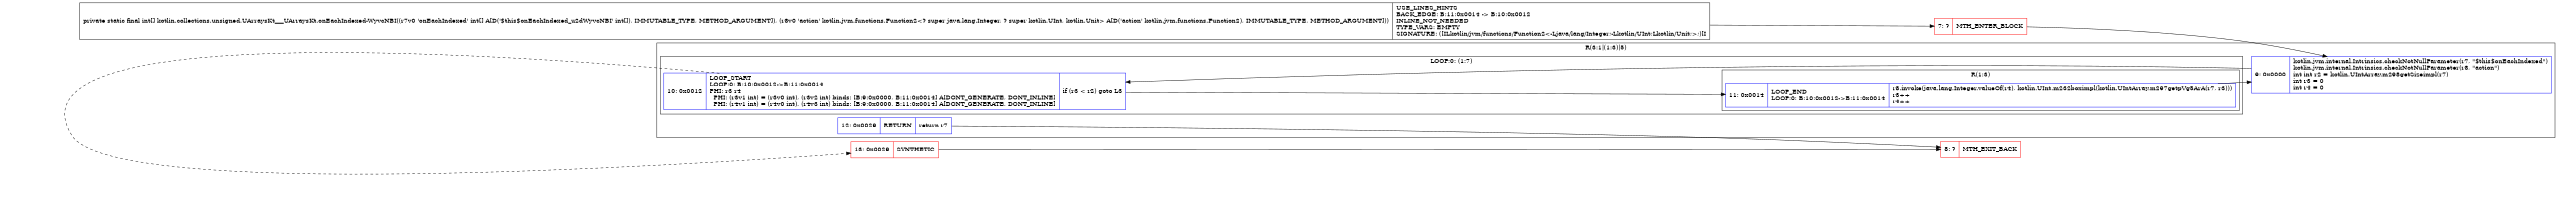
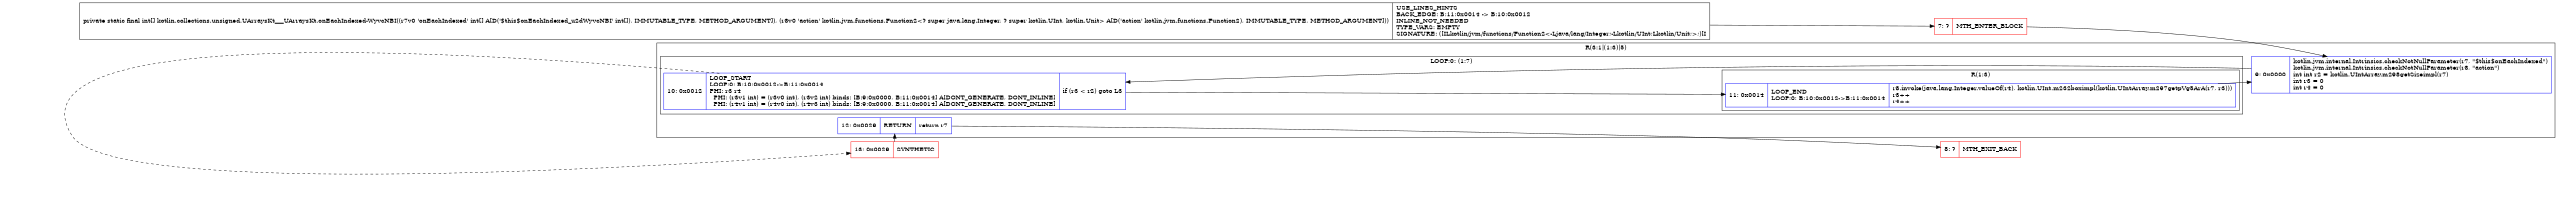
edge "13: 0x0029" -> "8: ?": now "13: 0x0029" -> "12: 0x0029"
